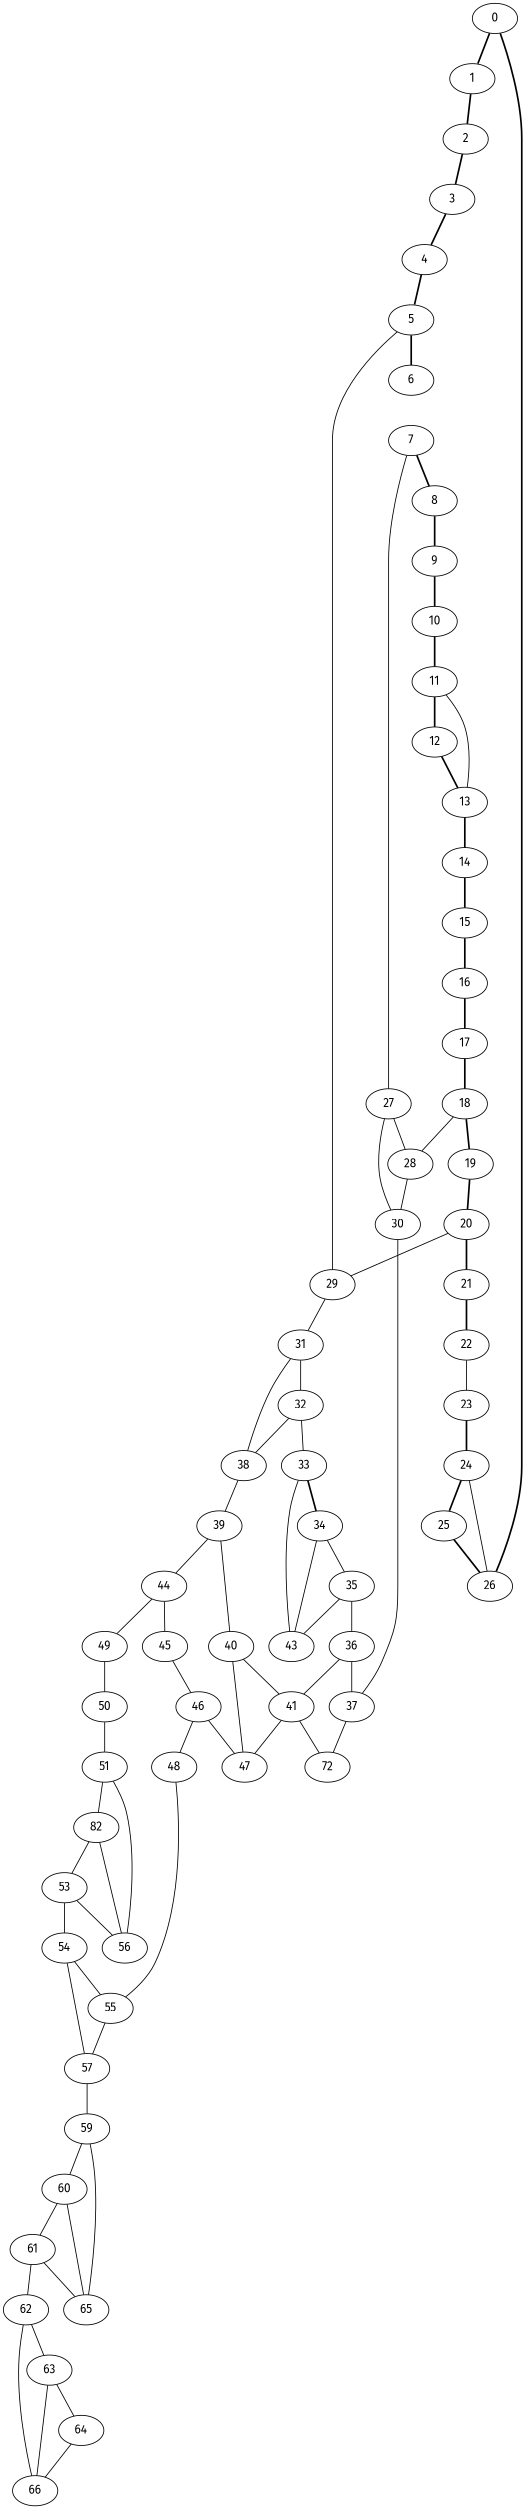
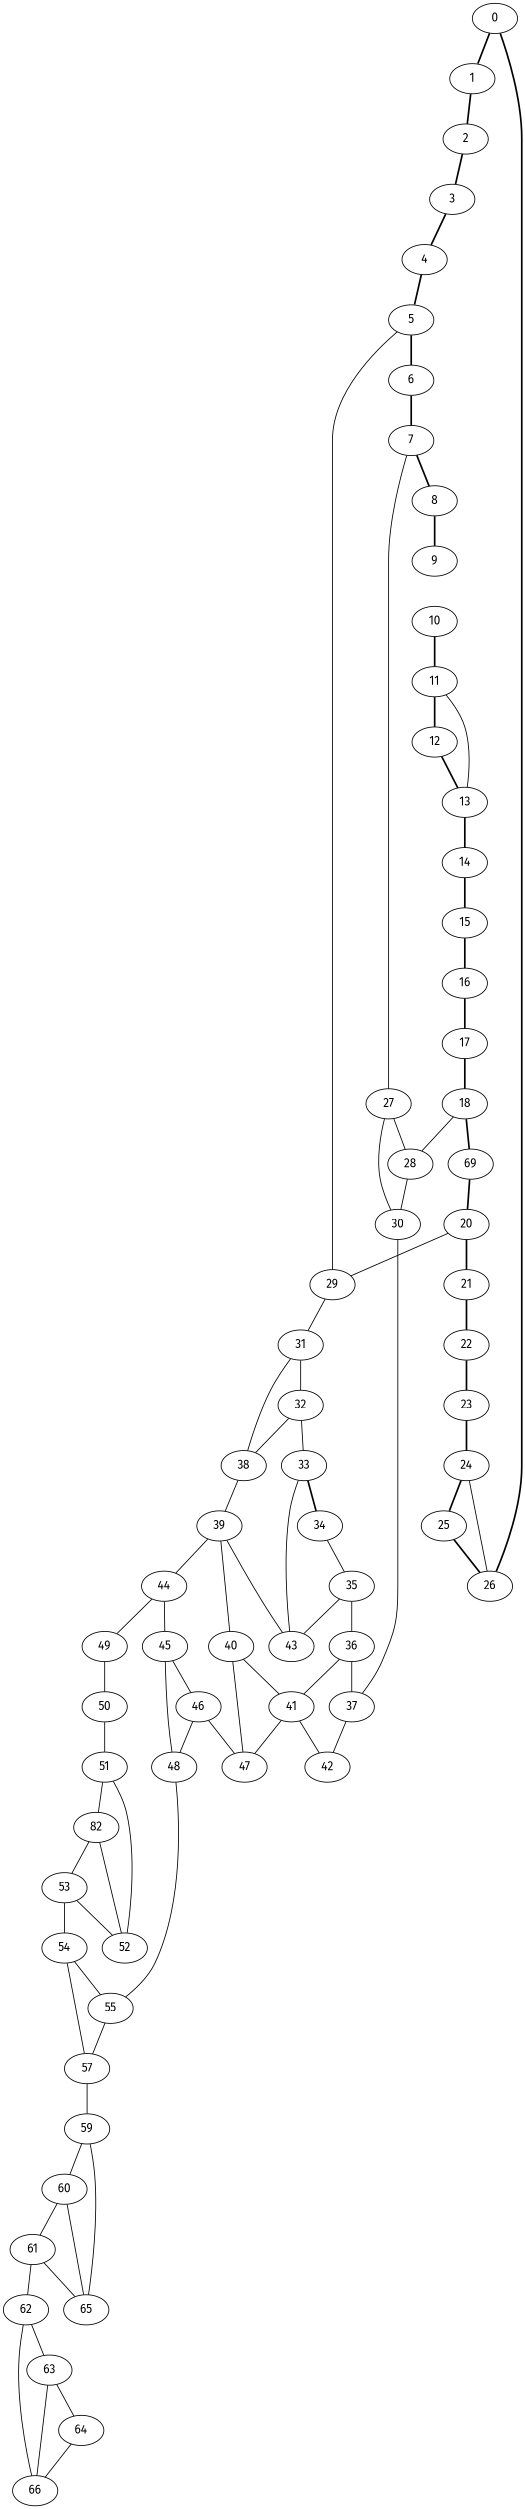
edge "6" -- "7": added
edge "9" -- "10": removed
node "19": label "19" -> "69"
edge "22" -- "23": style solid -> bold
edge "34" -- "43": now "39" -- "43"
edge "45" -- "48": added
node "72": label "72" -> "42"
node "56": label "56" -> "52"
